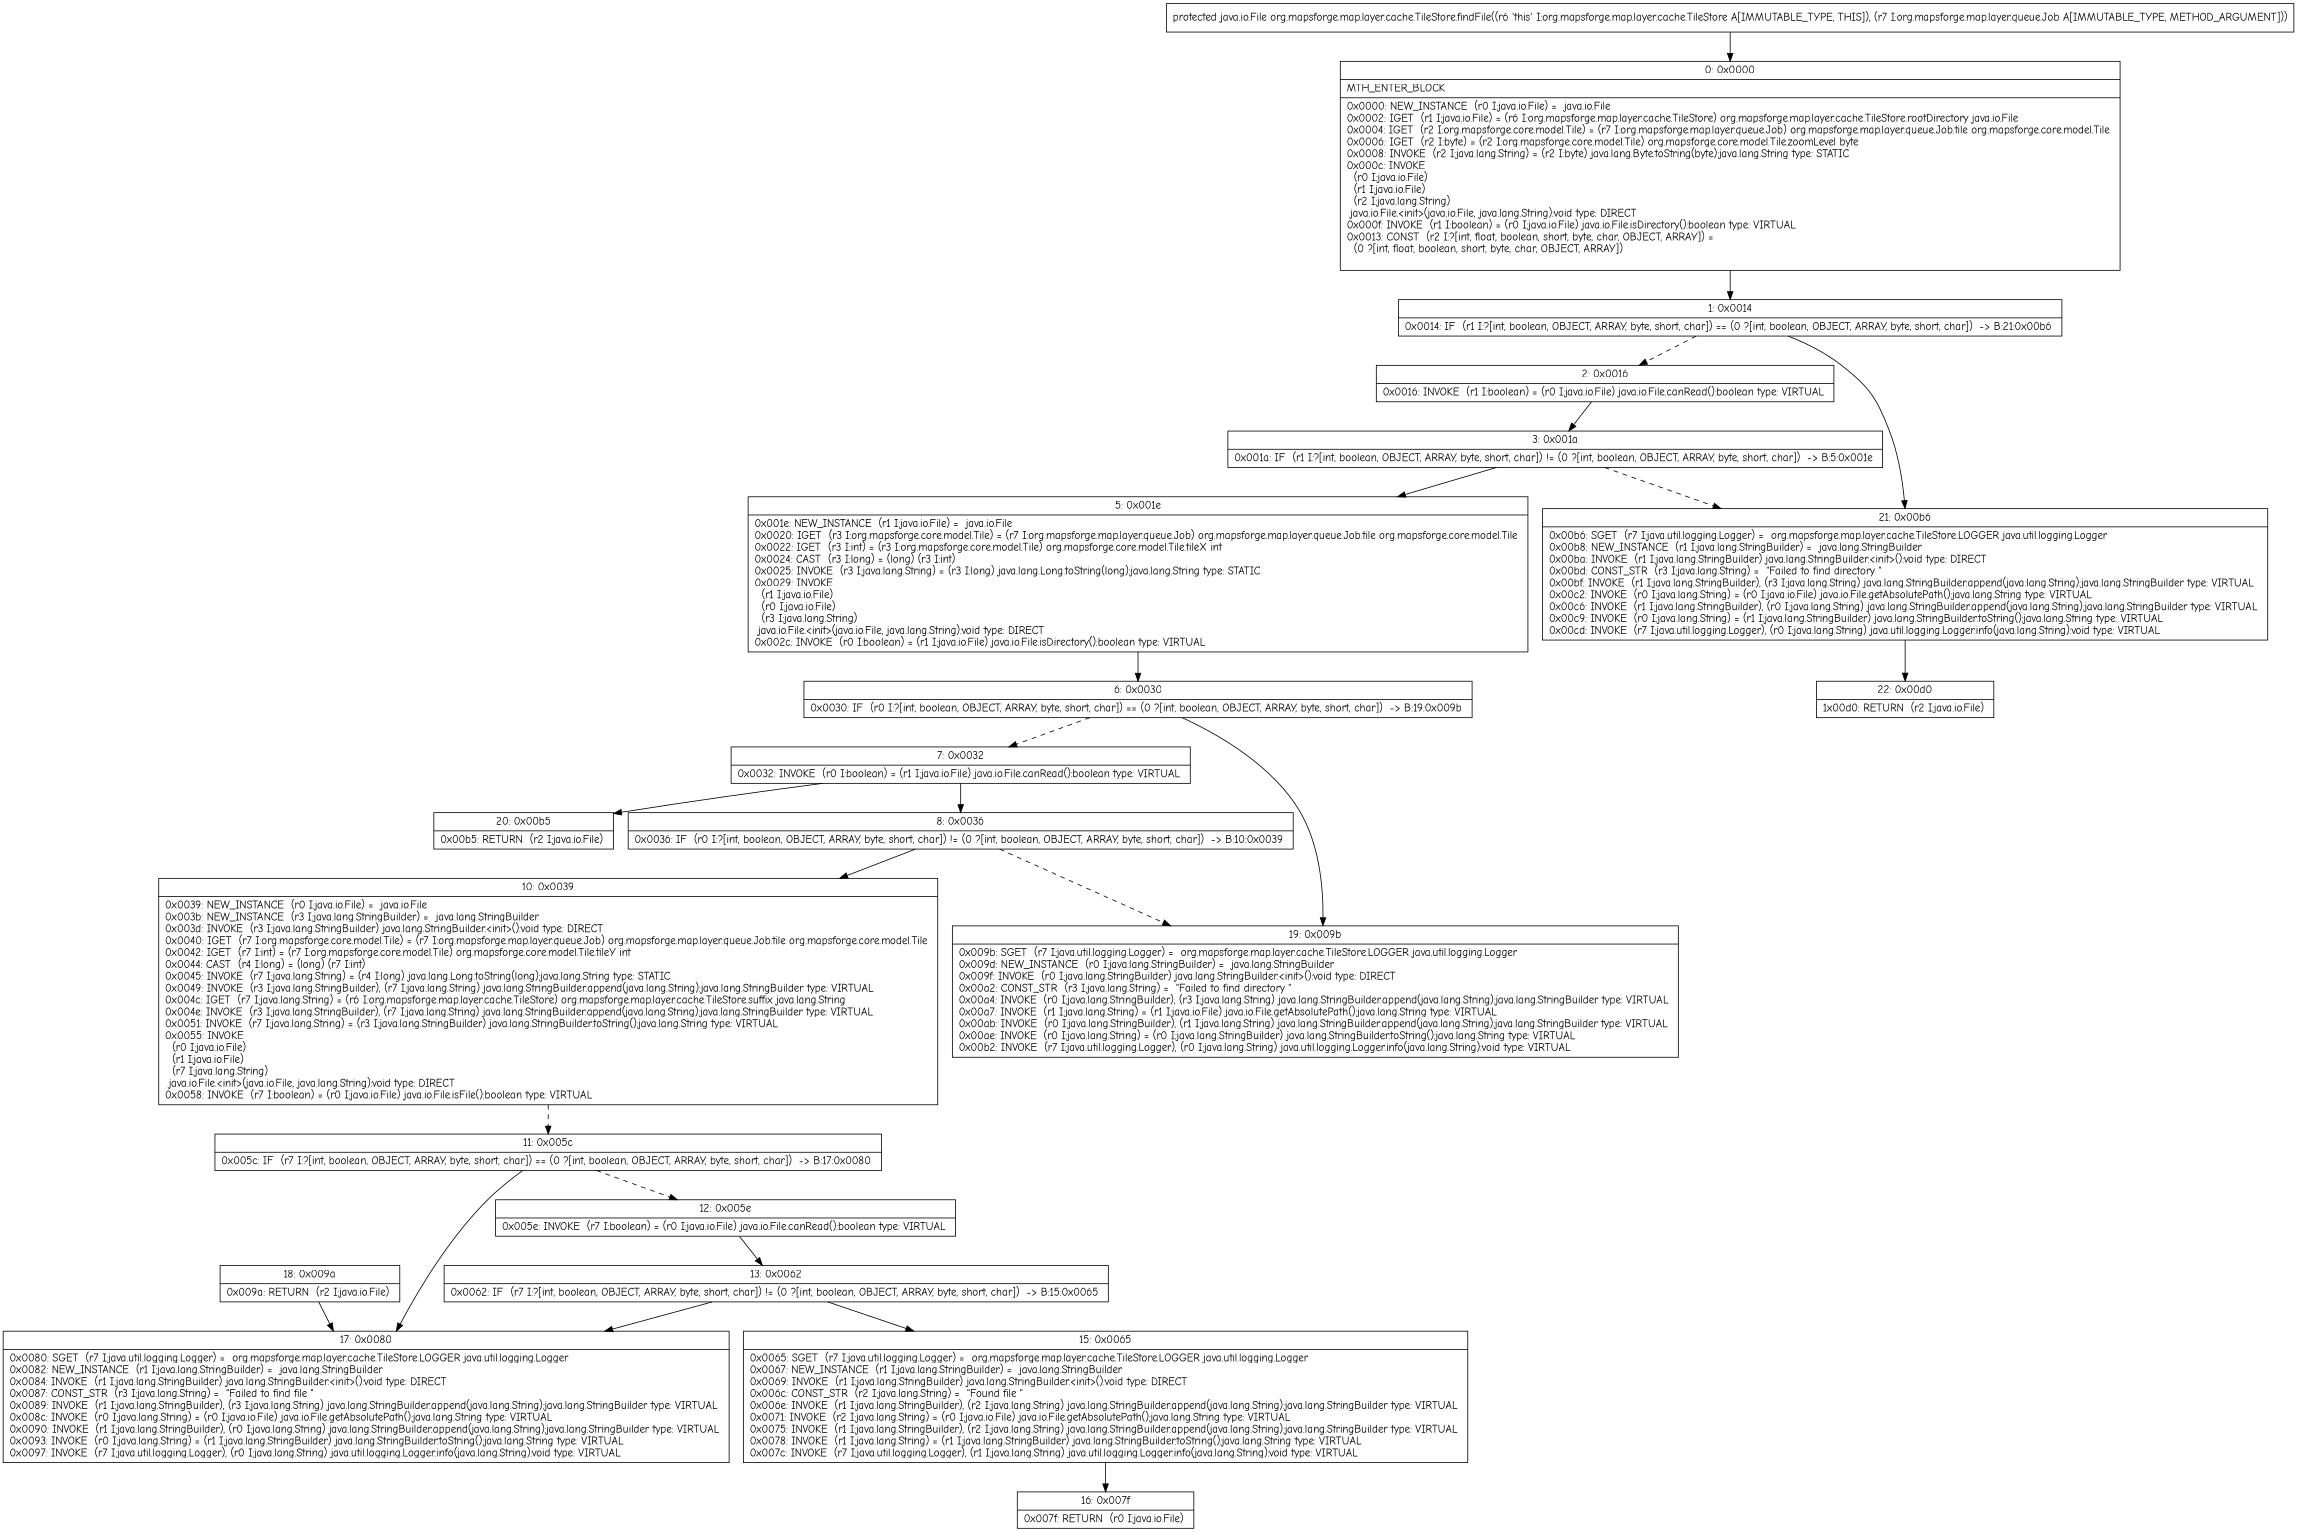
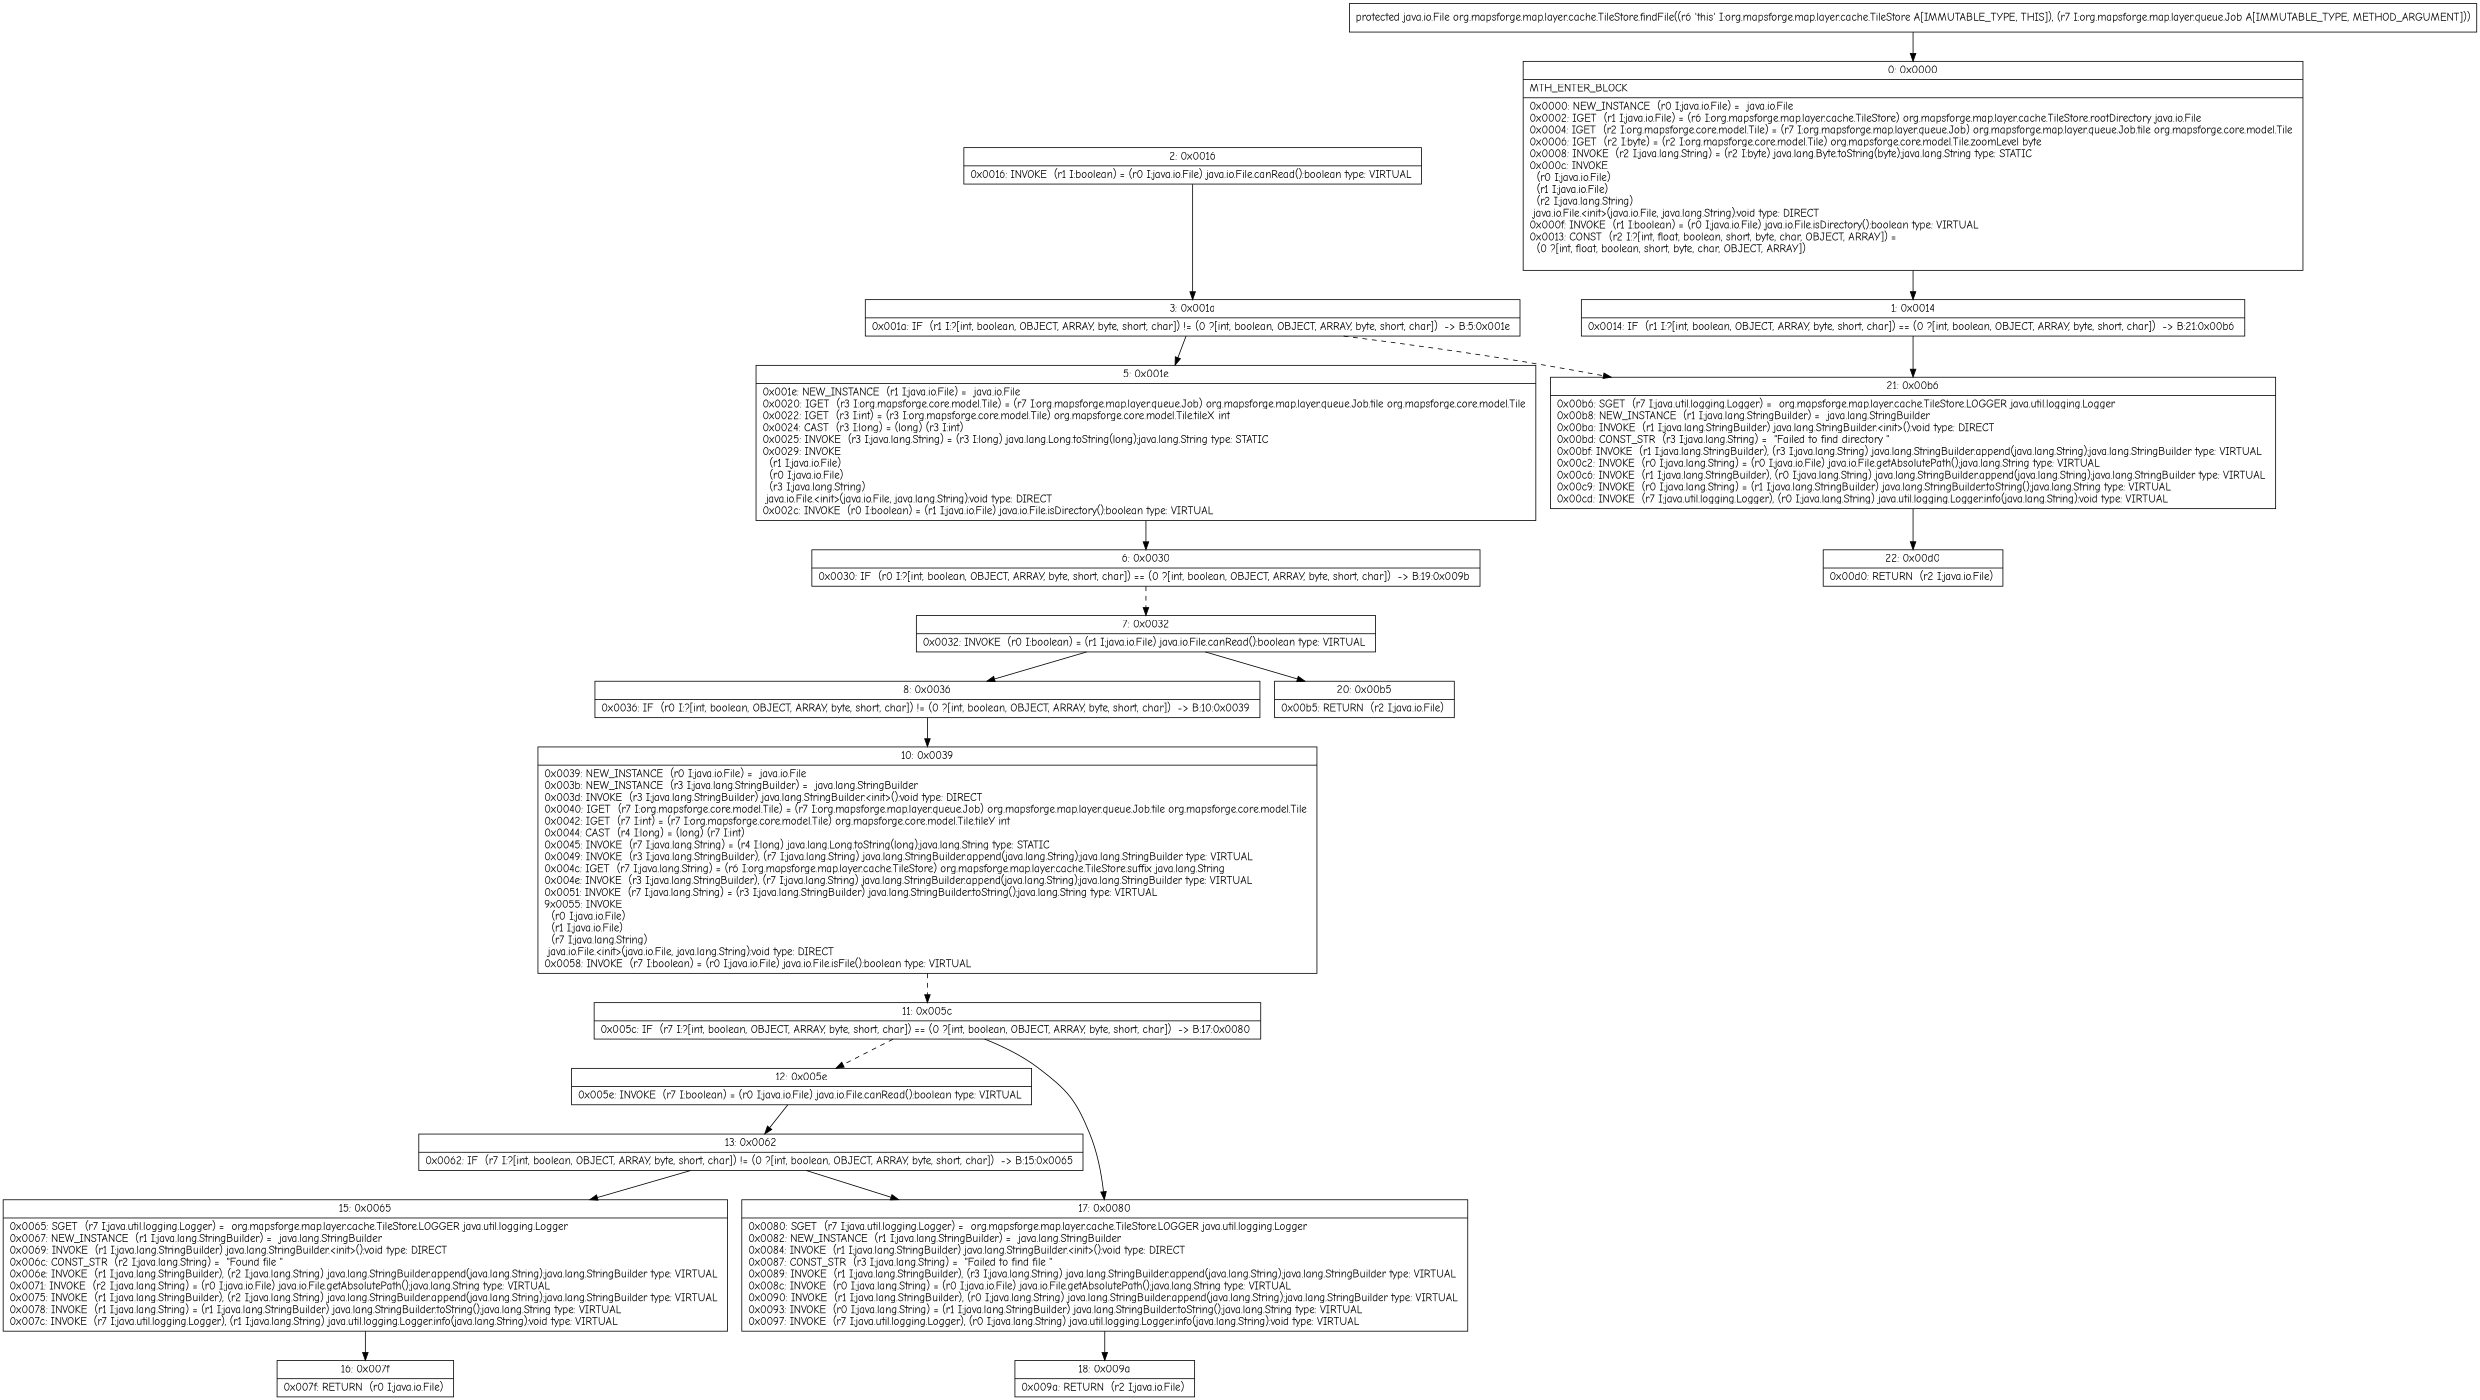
edge "1: 0x0014" -> "2: 0x0016": removed
node "22: 0x00d0": text "1x00d0: RETURN  (r2 I:java.io.File)" -> "0x00d0: RETURN  (r2 I:java.io.File)"
node "19: 0x009b": removed
node "10: 0x0039": text "0x0055: INVOKE" -> "9x0055: INVOKE"
edge "18: 0x009a" -> "17: 0x0080": reversed
